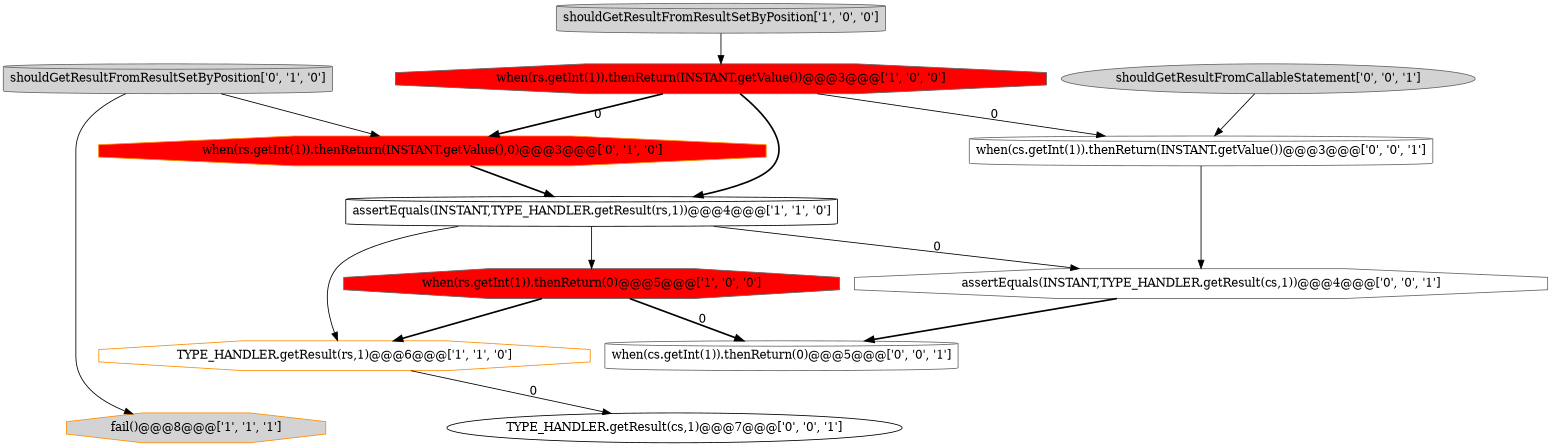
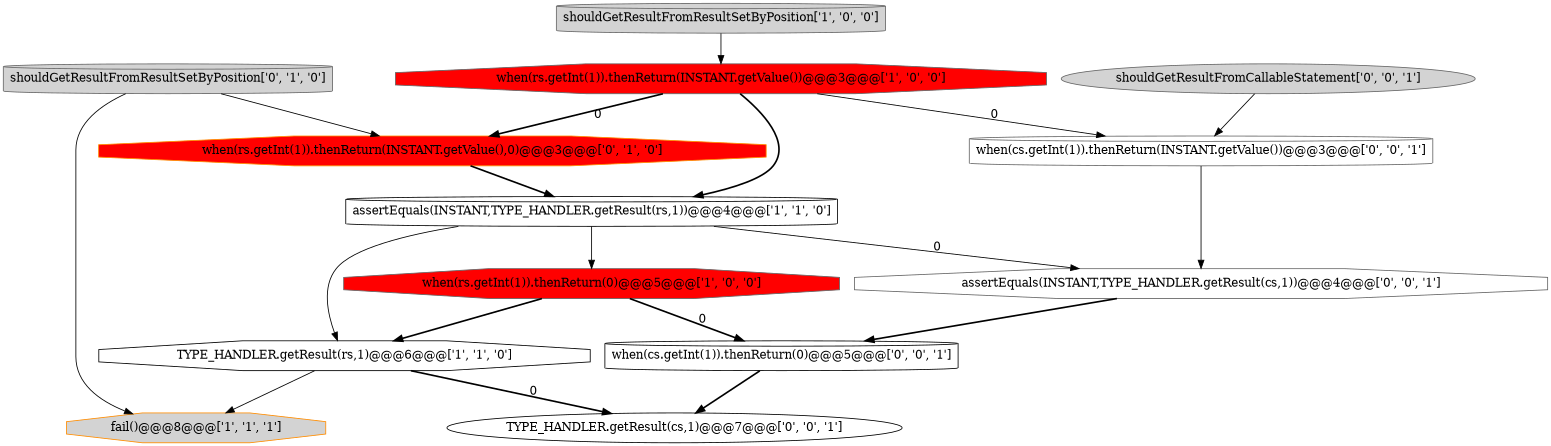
node "TYPE_HANDLER.getResult(rs,1)@@@6@@@['1', '1', '0']": color darkorange -> black
node "when(cs.getInt(1)).thenReturn(0)@@@5@@@['0', '0', '1']": color gray40 -> black
edge "when(cs.getInt(1)).thenReturn(0)@@@5@@@['0', '0', '1']" -> "TYPE_HANDLER.getResult(cs,1)@@@7@@@['0', '0', '1']": added
edge "TYPE_HANDLER.getResult(rs,1)@@@6@@@['1', '1', '0']" -> "fail()@@@8@@@['1', '1', '1']": added
edge "TYPE_HANDLER.getResult(rs,1)@@@6@@@['1', '1', '0']" -> "TYPE_HANDLER.getResult(cs,1)@@@7@@@['0', '0', '1']": style solid -> bold
